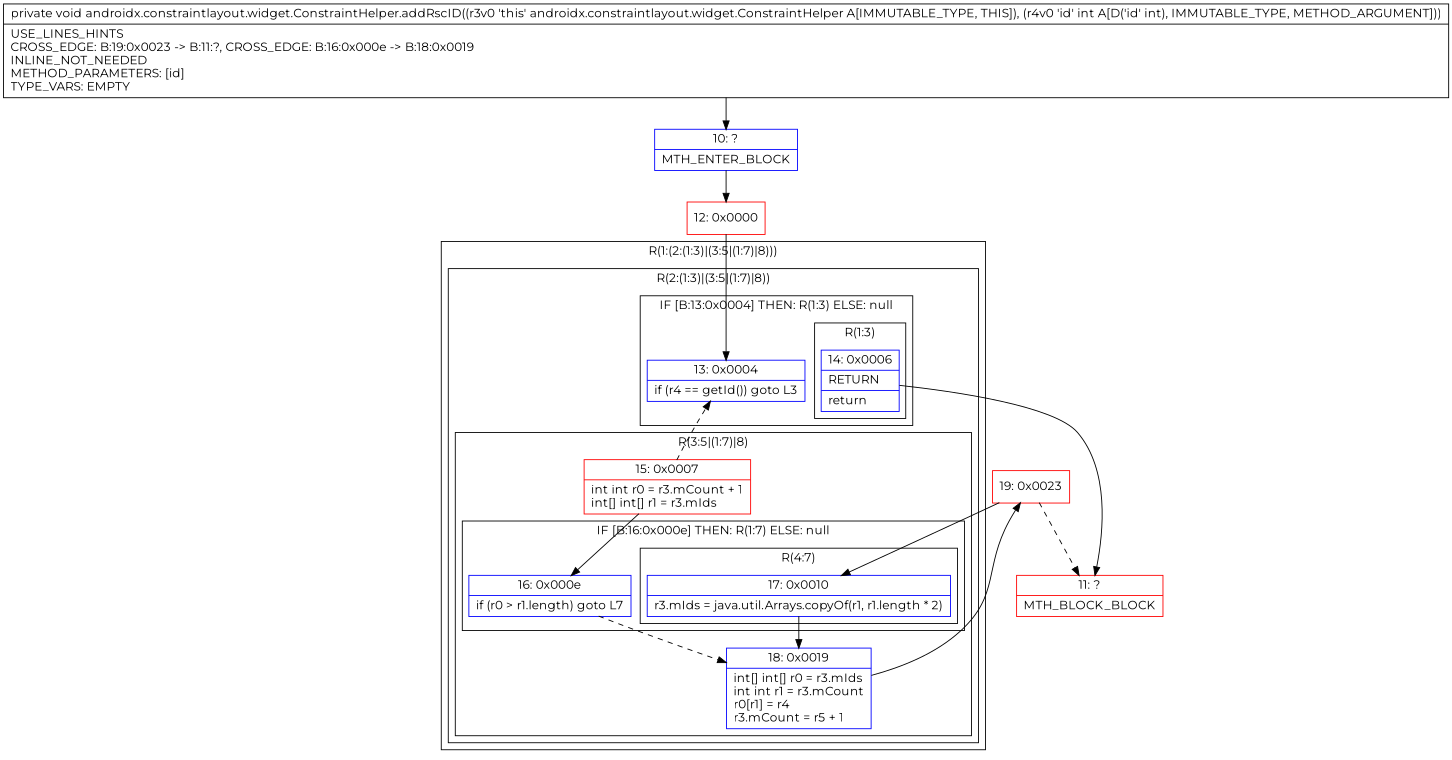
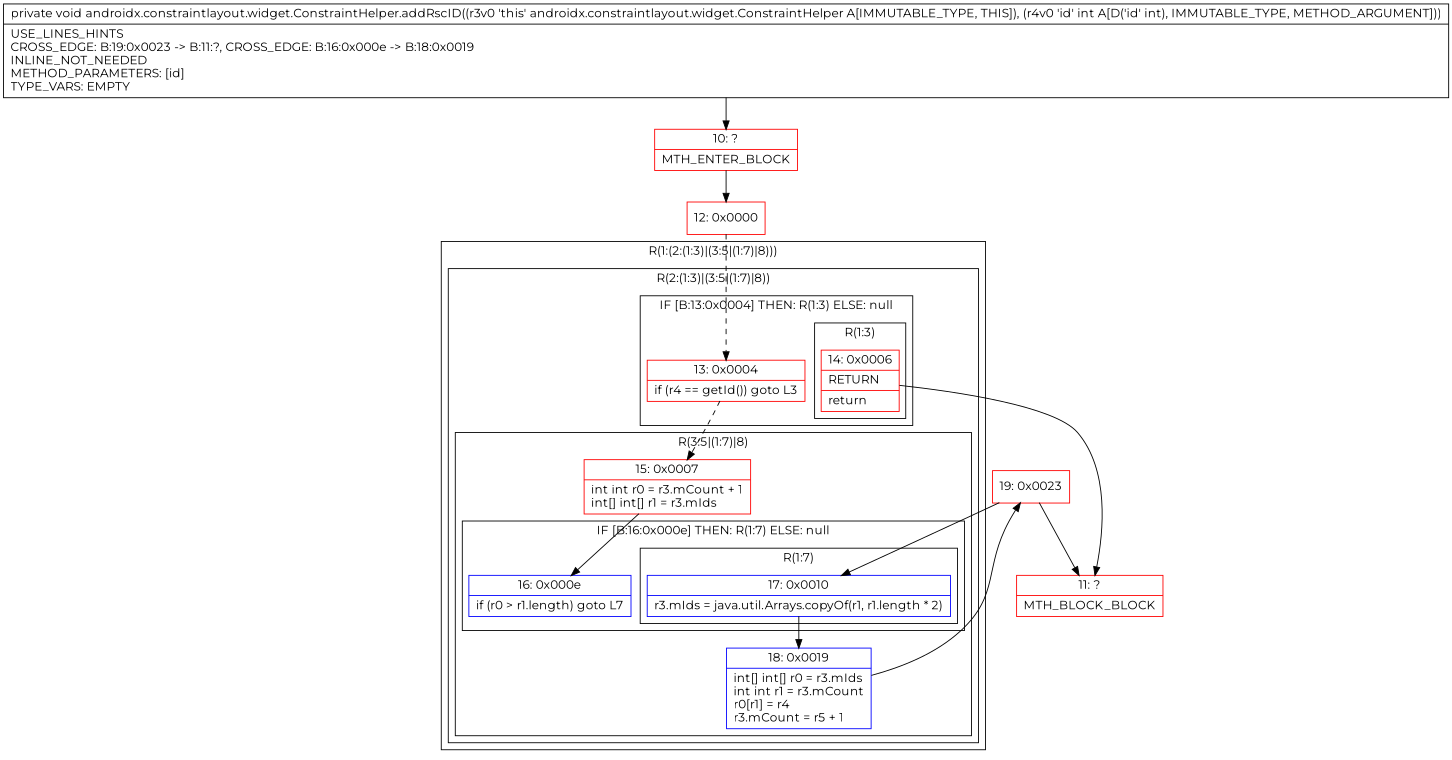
node "10: ?": color blue -> red
edge "12: 0x0000" -> "13: 0x0004": style solid -> dashed
node "13: 0x0004": color blue -> red
node "14: 0x0006": color blue -> red
edge "15: 0x0007" -> "13: 0x0004": reversed
edge "19: 0x0023" -> "11: ?": style dashed -> solid
cluster "R(4:7)": label "R(4:7)" -> "R(1:7)"
edge "16: 0x000e" -> "18: 0x0019": removed
